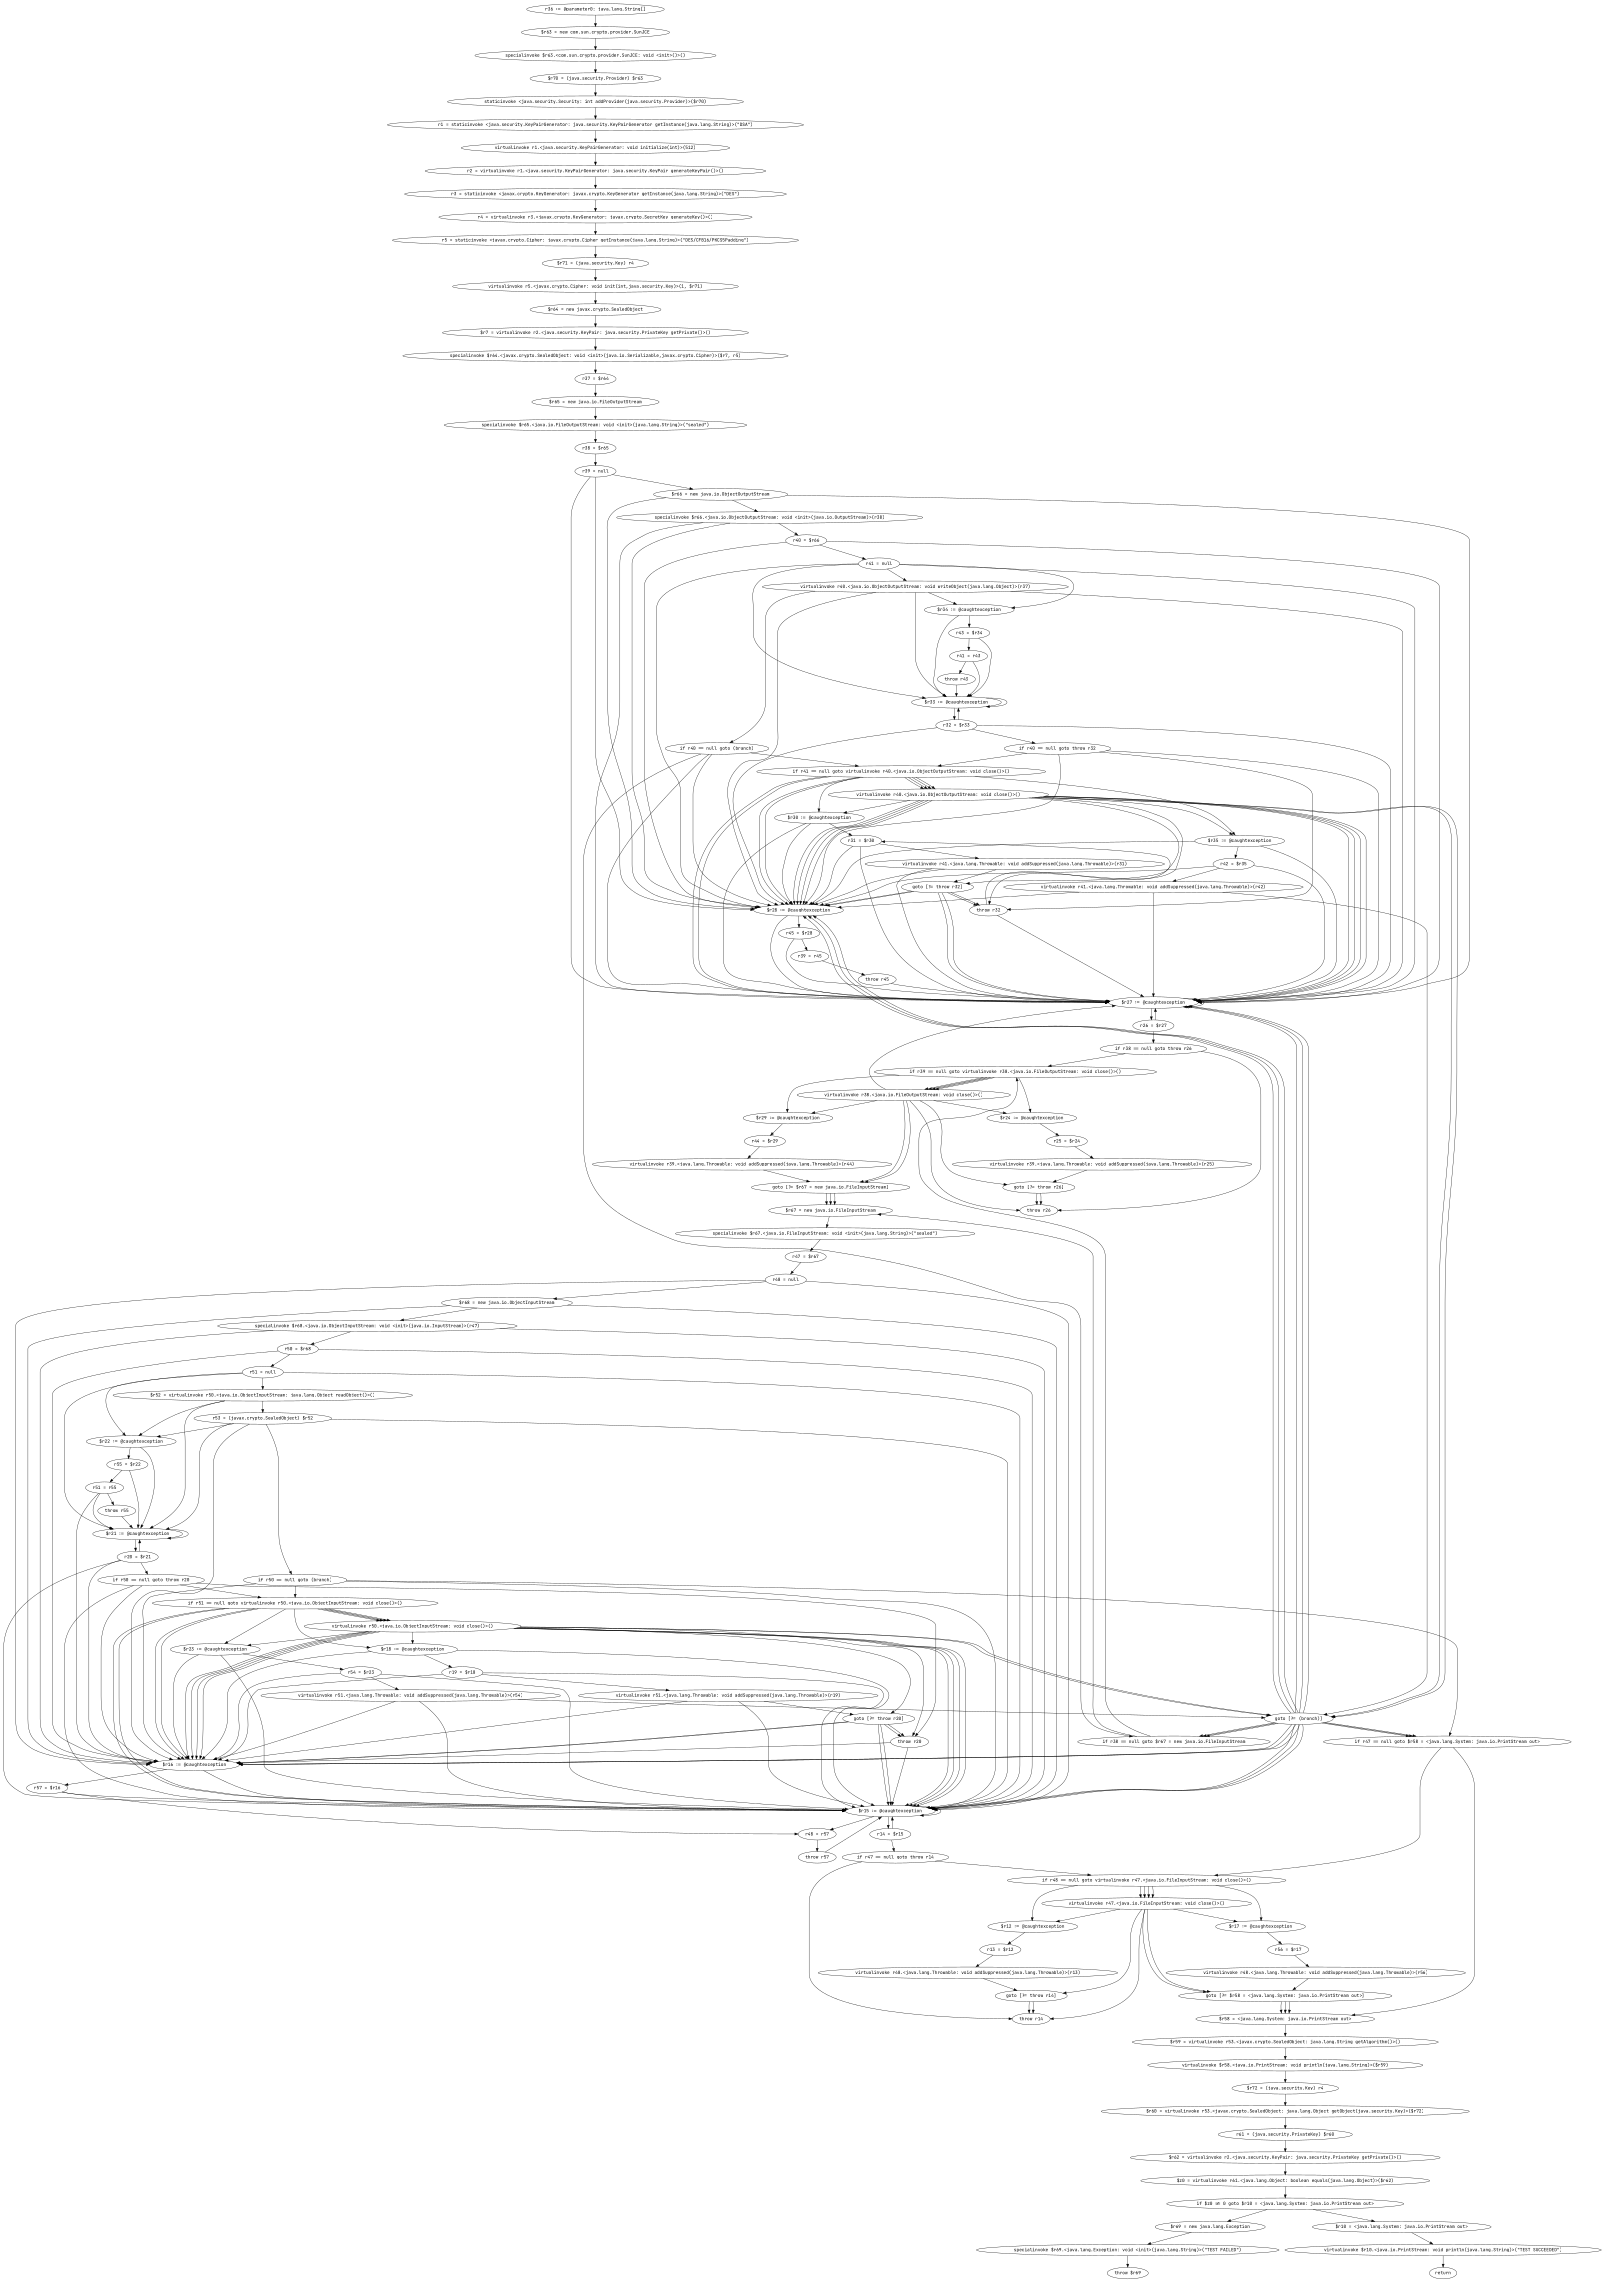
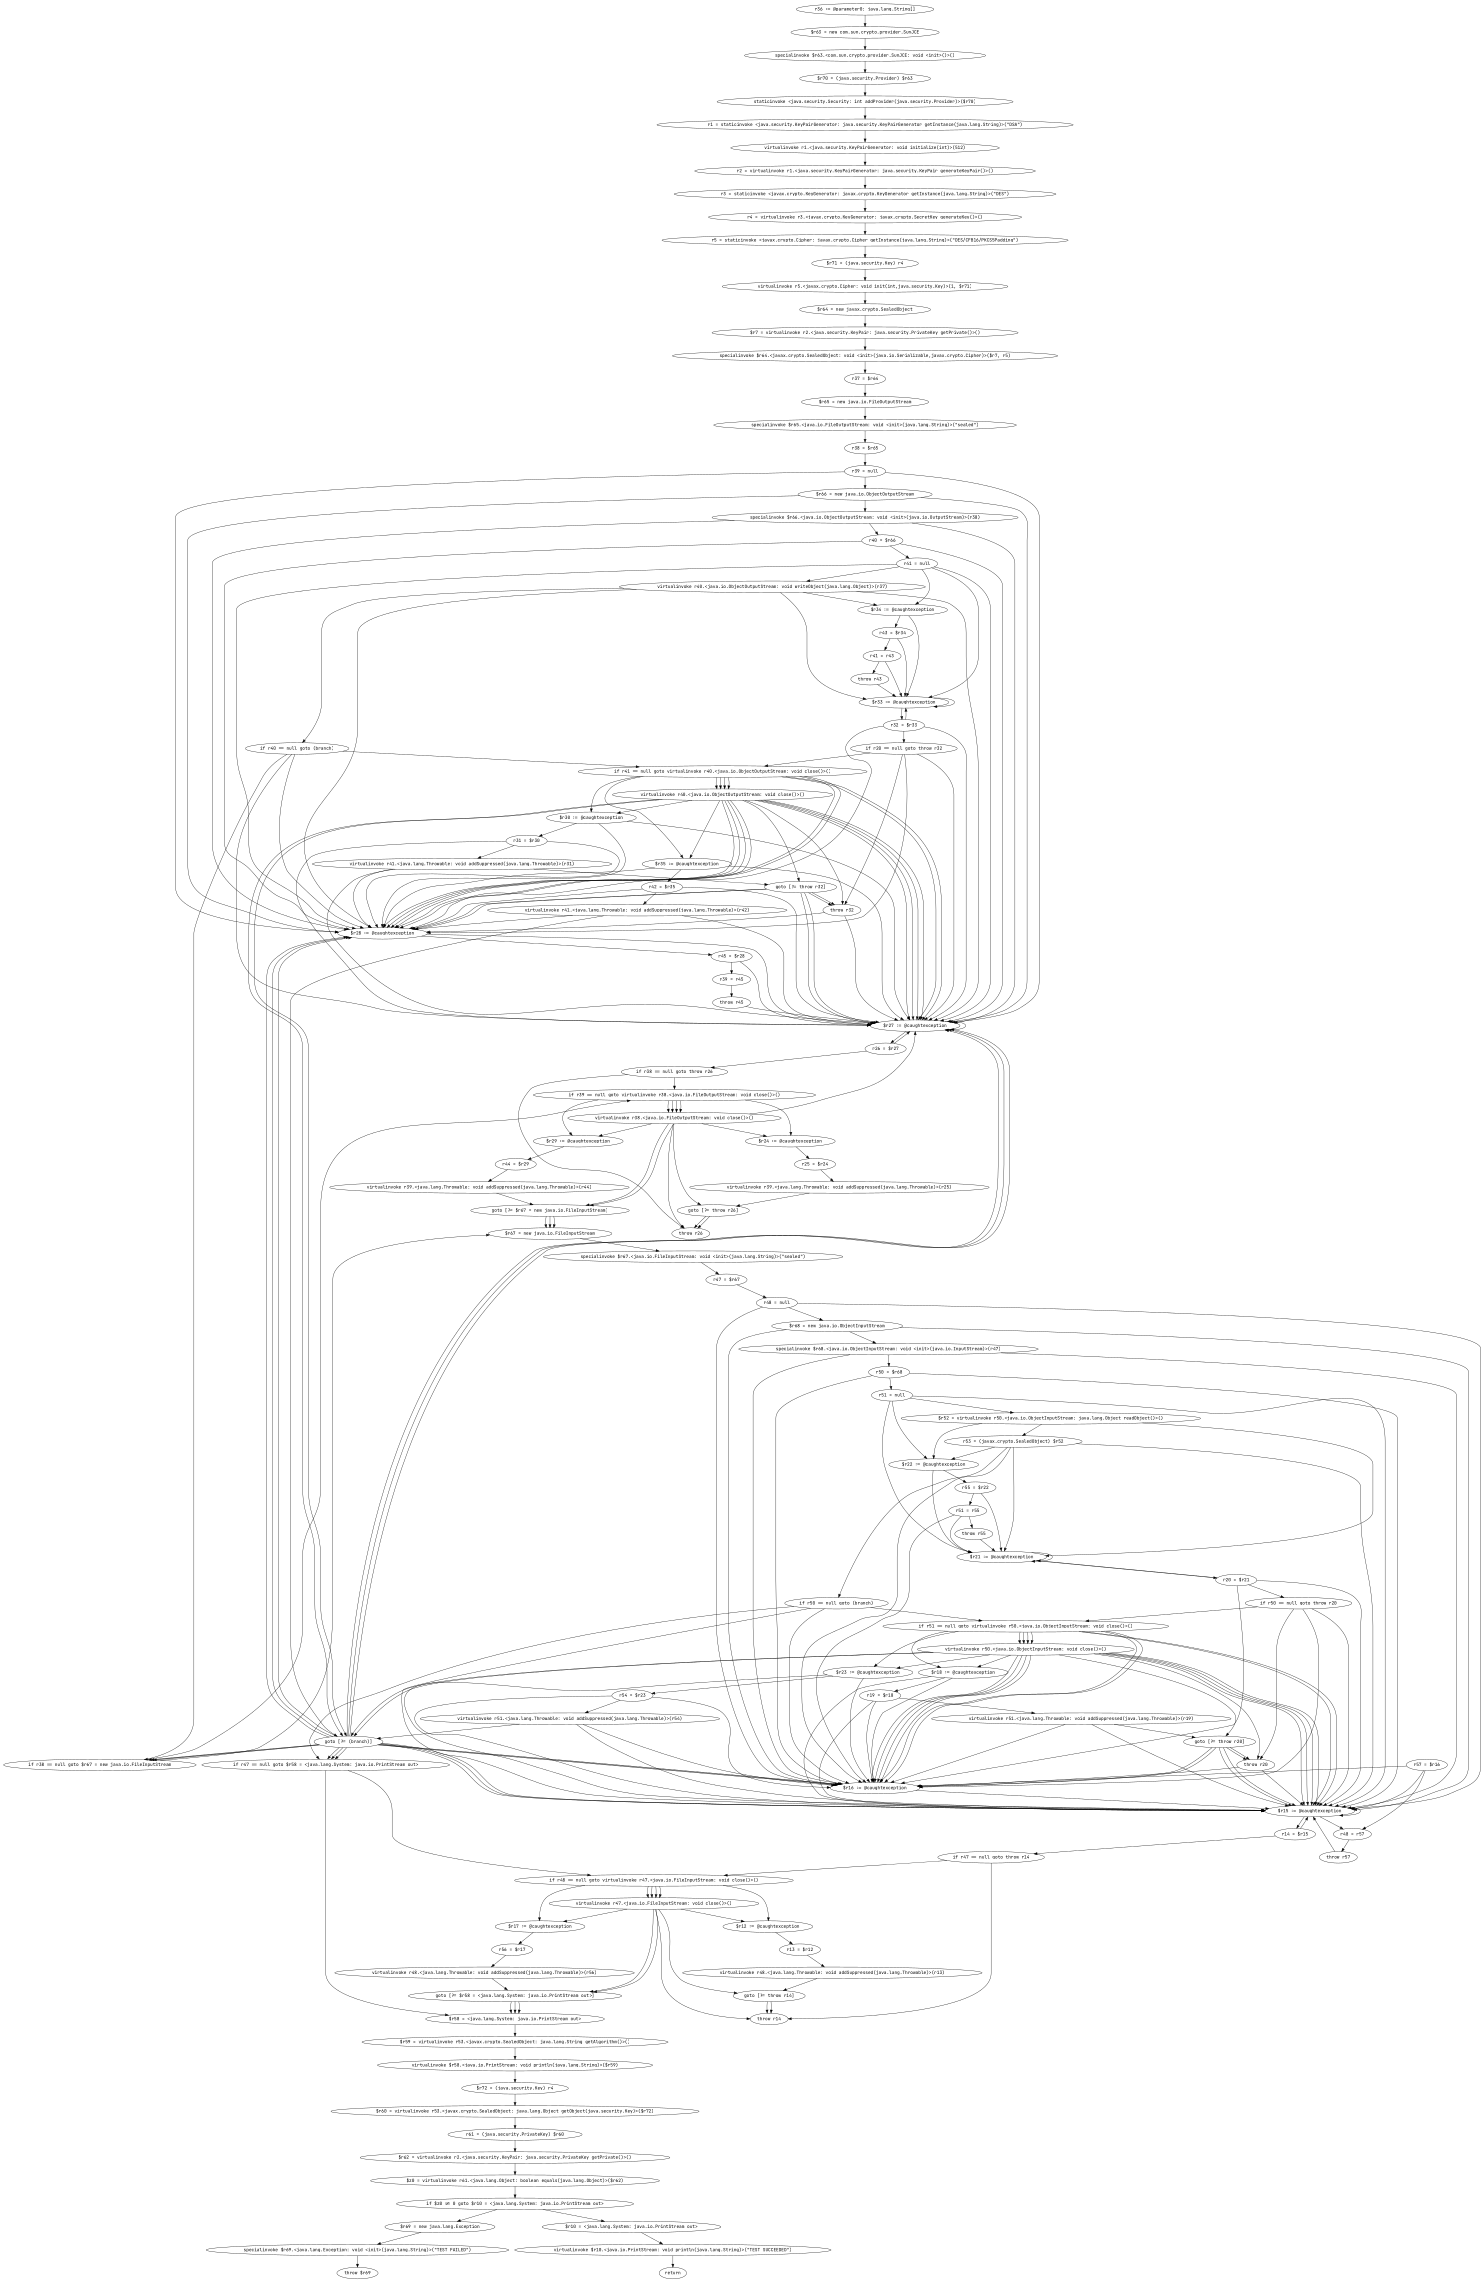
node "if r40 == null goto throw r32": label "if r40 == null goto throw r32" -> "if r20 == null goto throw r32"
edge "throw r32" -> "r31 = $r30": now "throw r32" -> "$r28 := @caughtexception"
edge "$r16 := @caughtexception" -> "r57 = $r16": reversed
